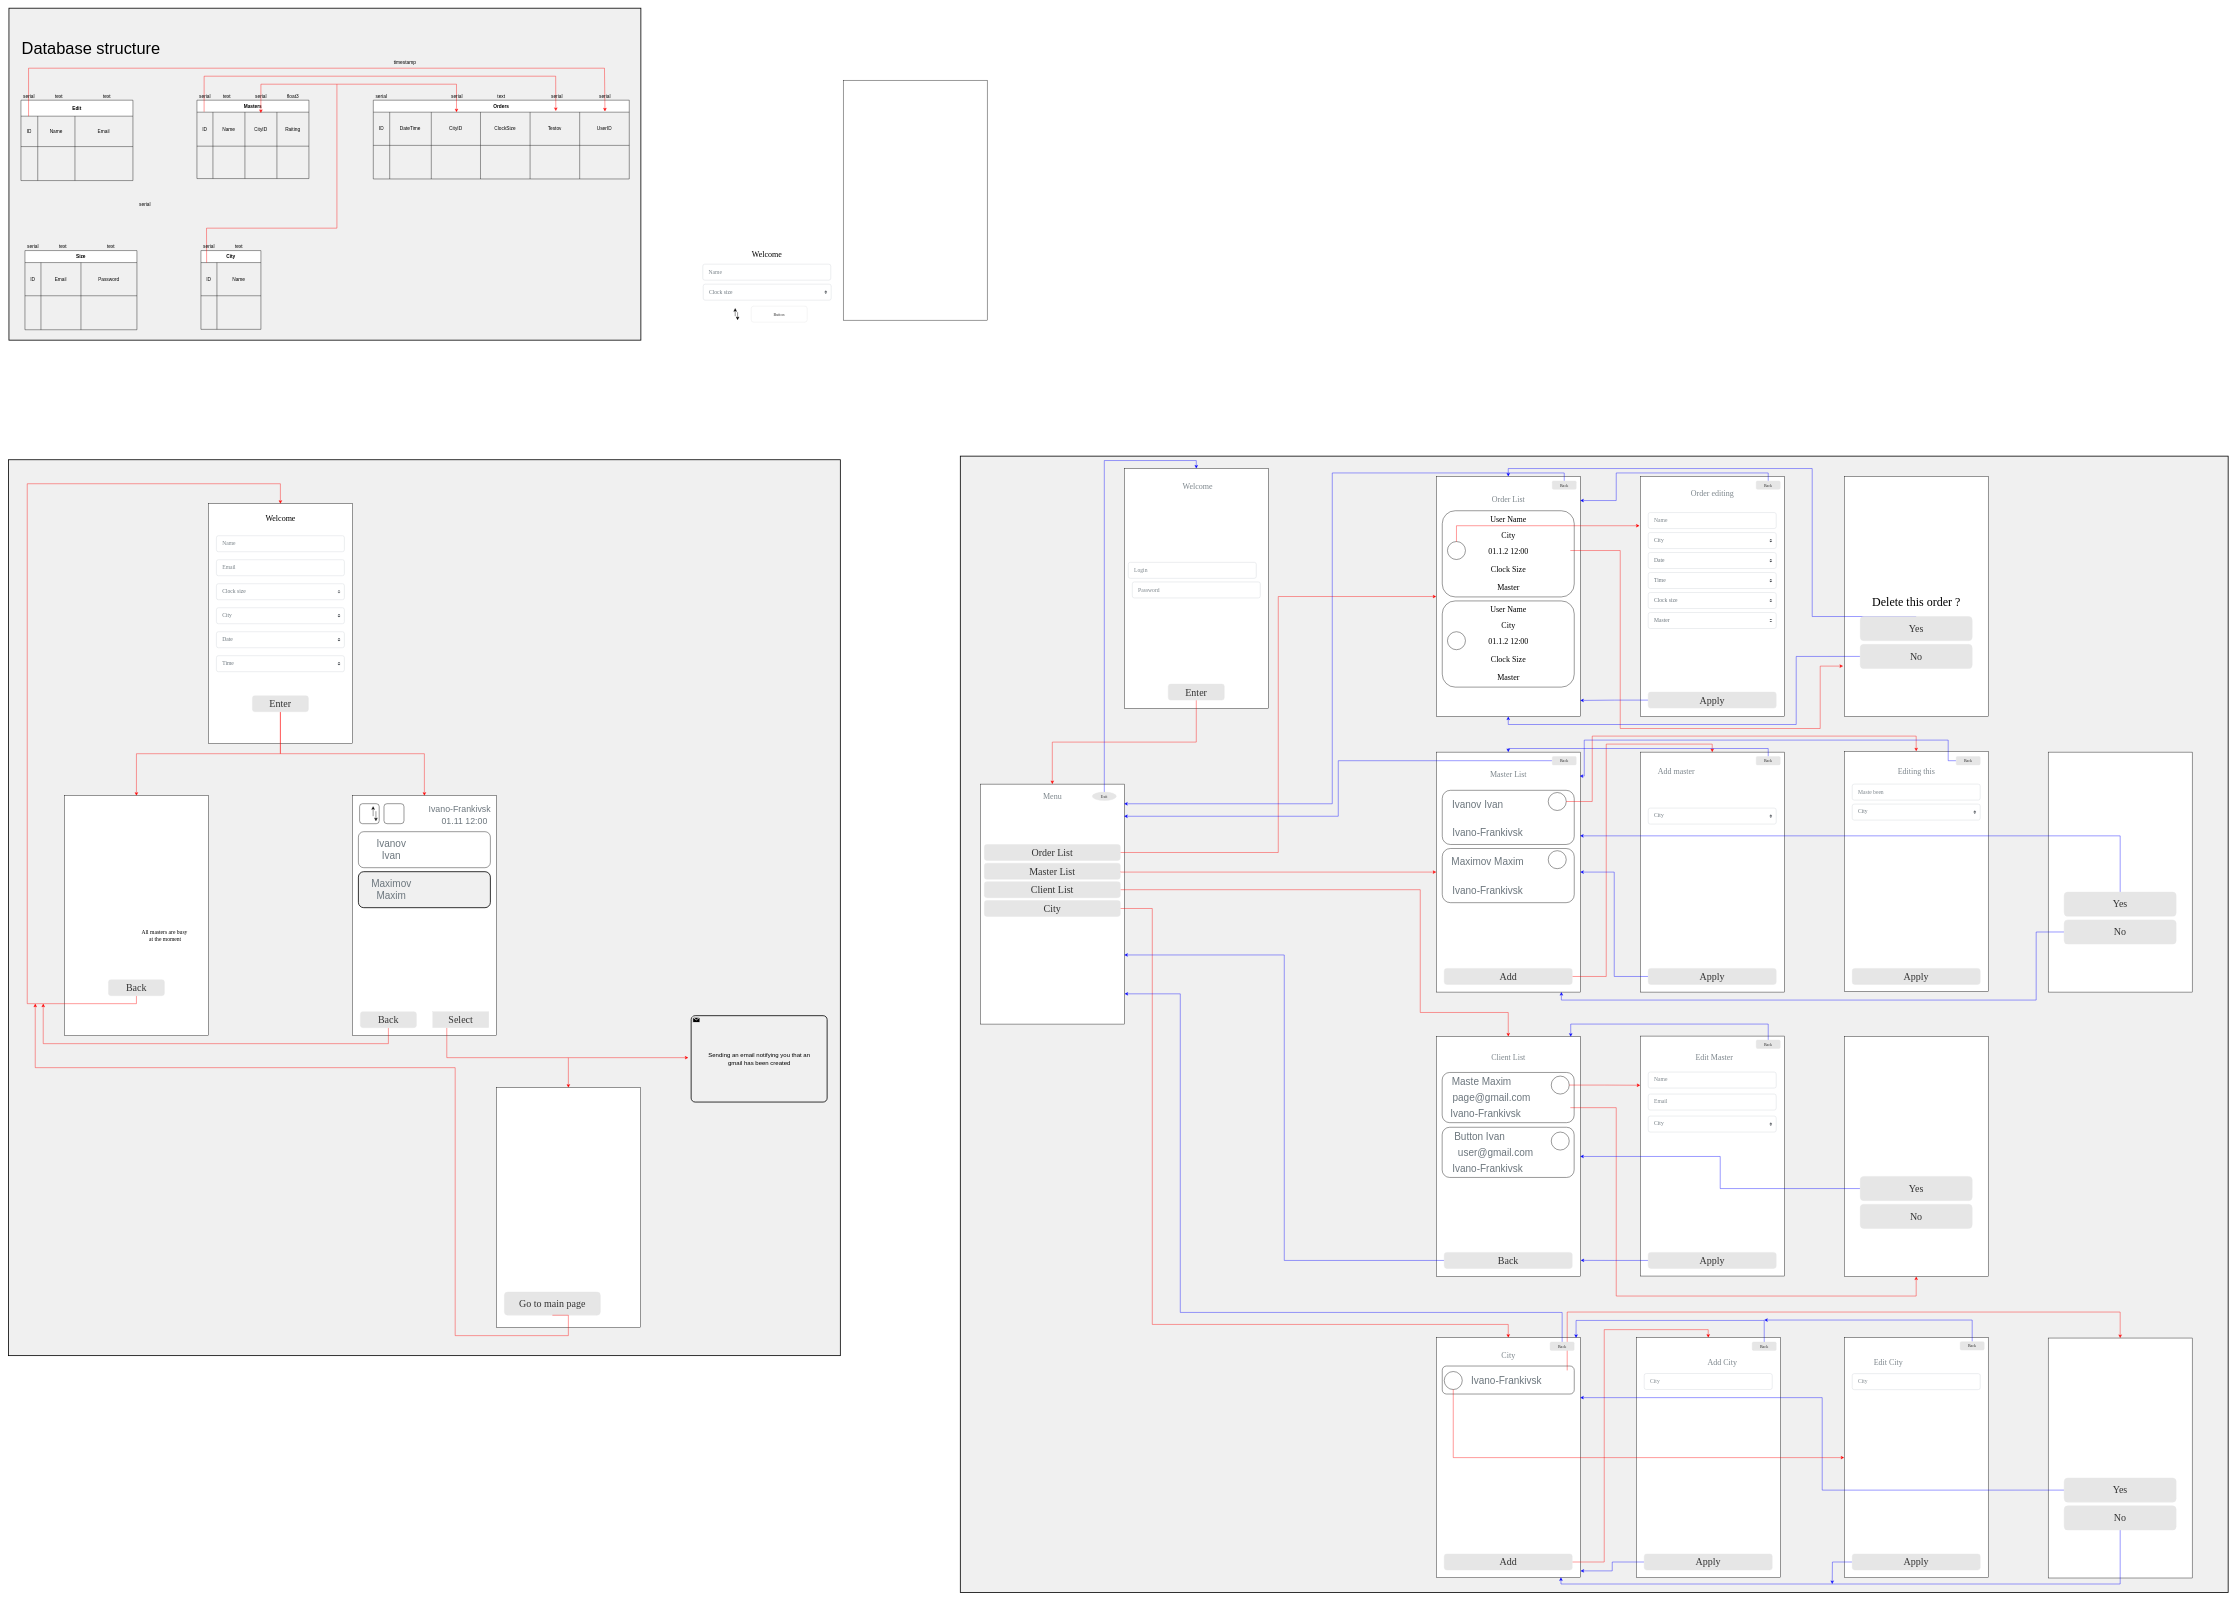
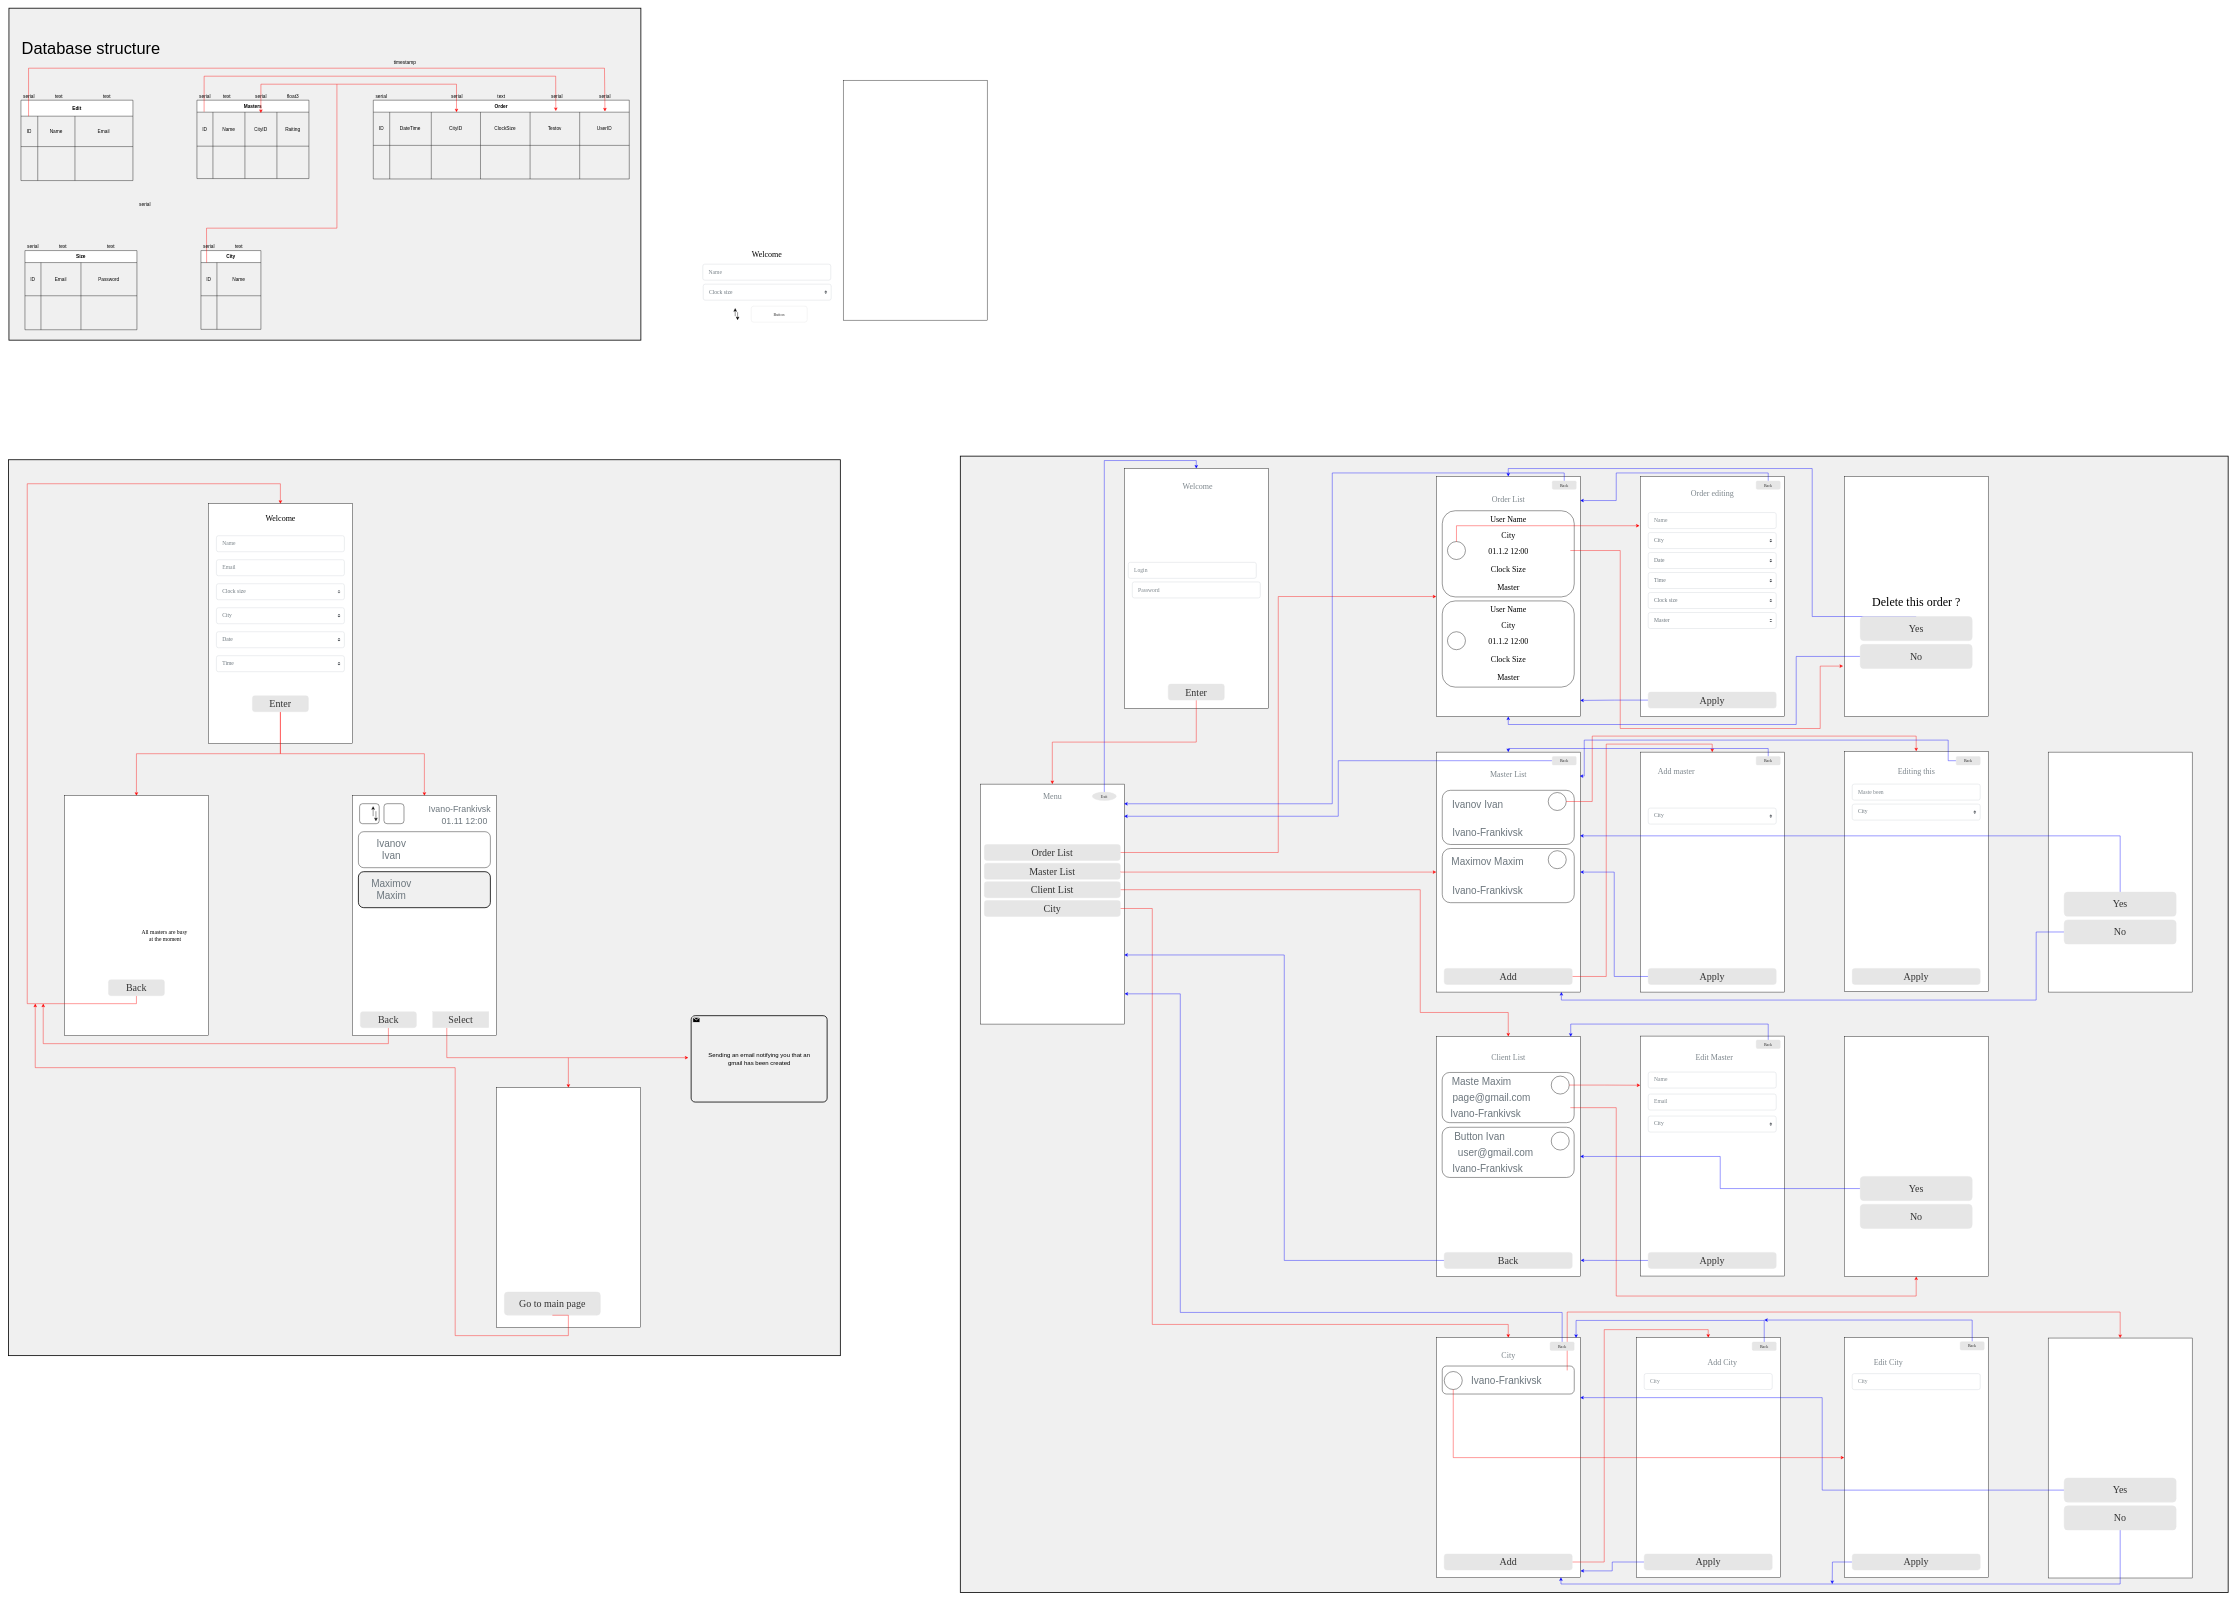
node "Orders": label "Orders" -> "Order"
